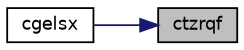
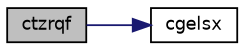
edge "cgelsx" -> "ctzrqf": reversed
